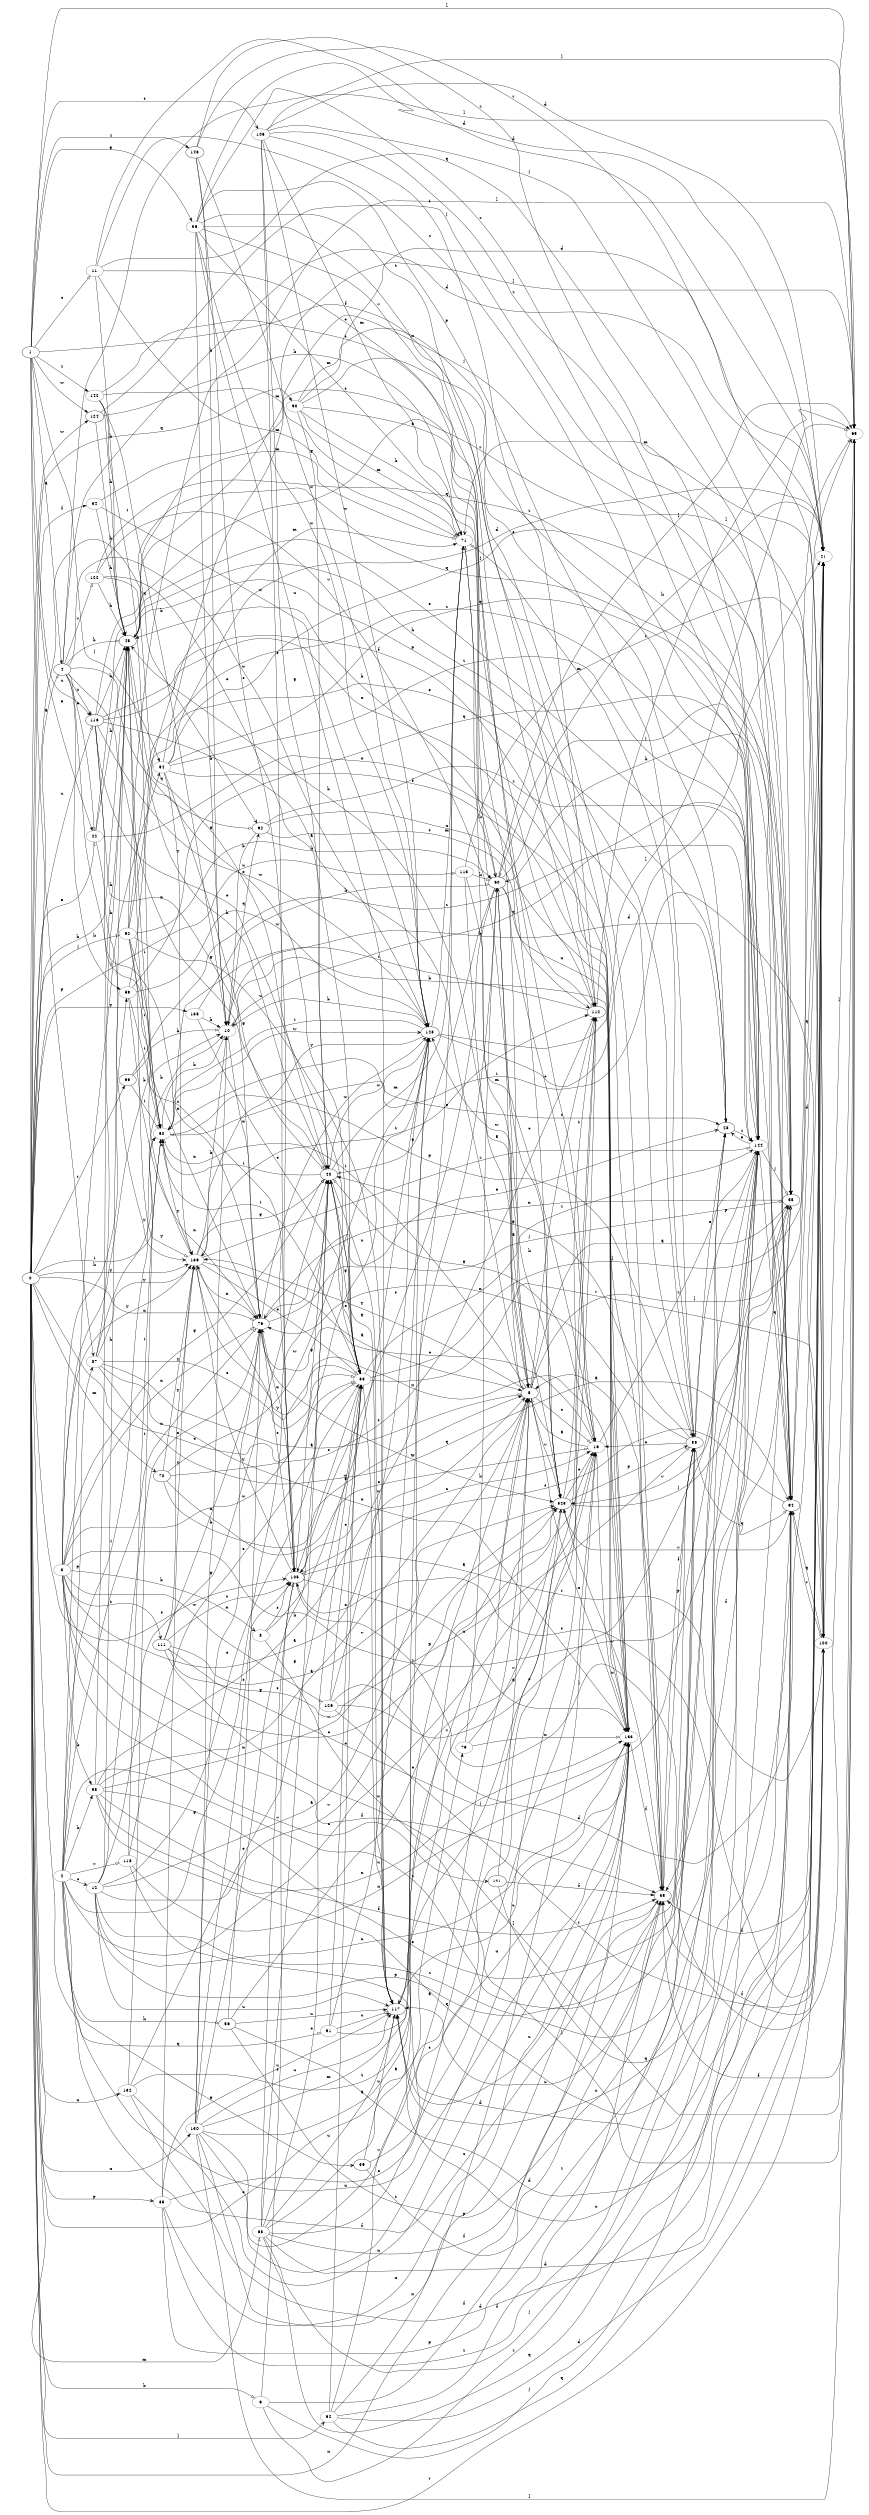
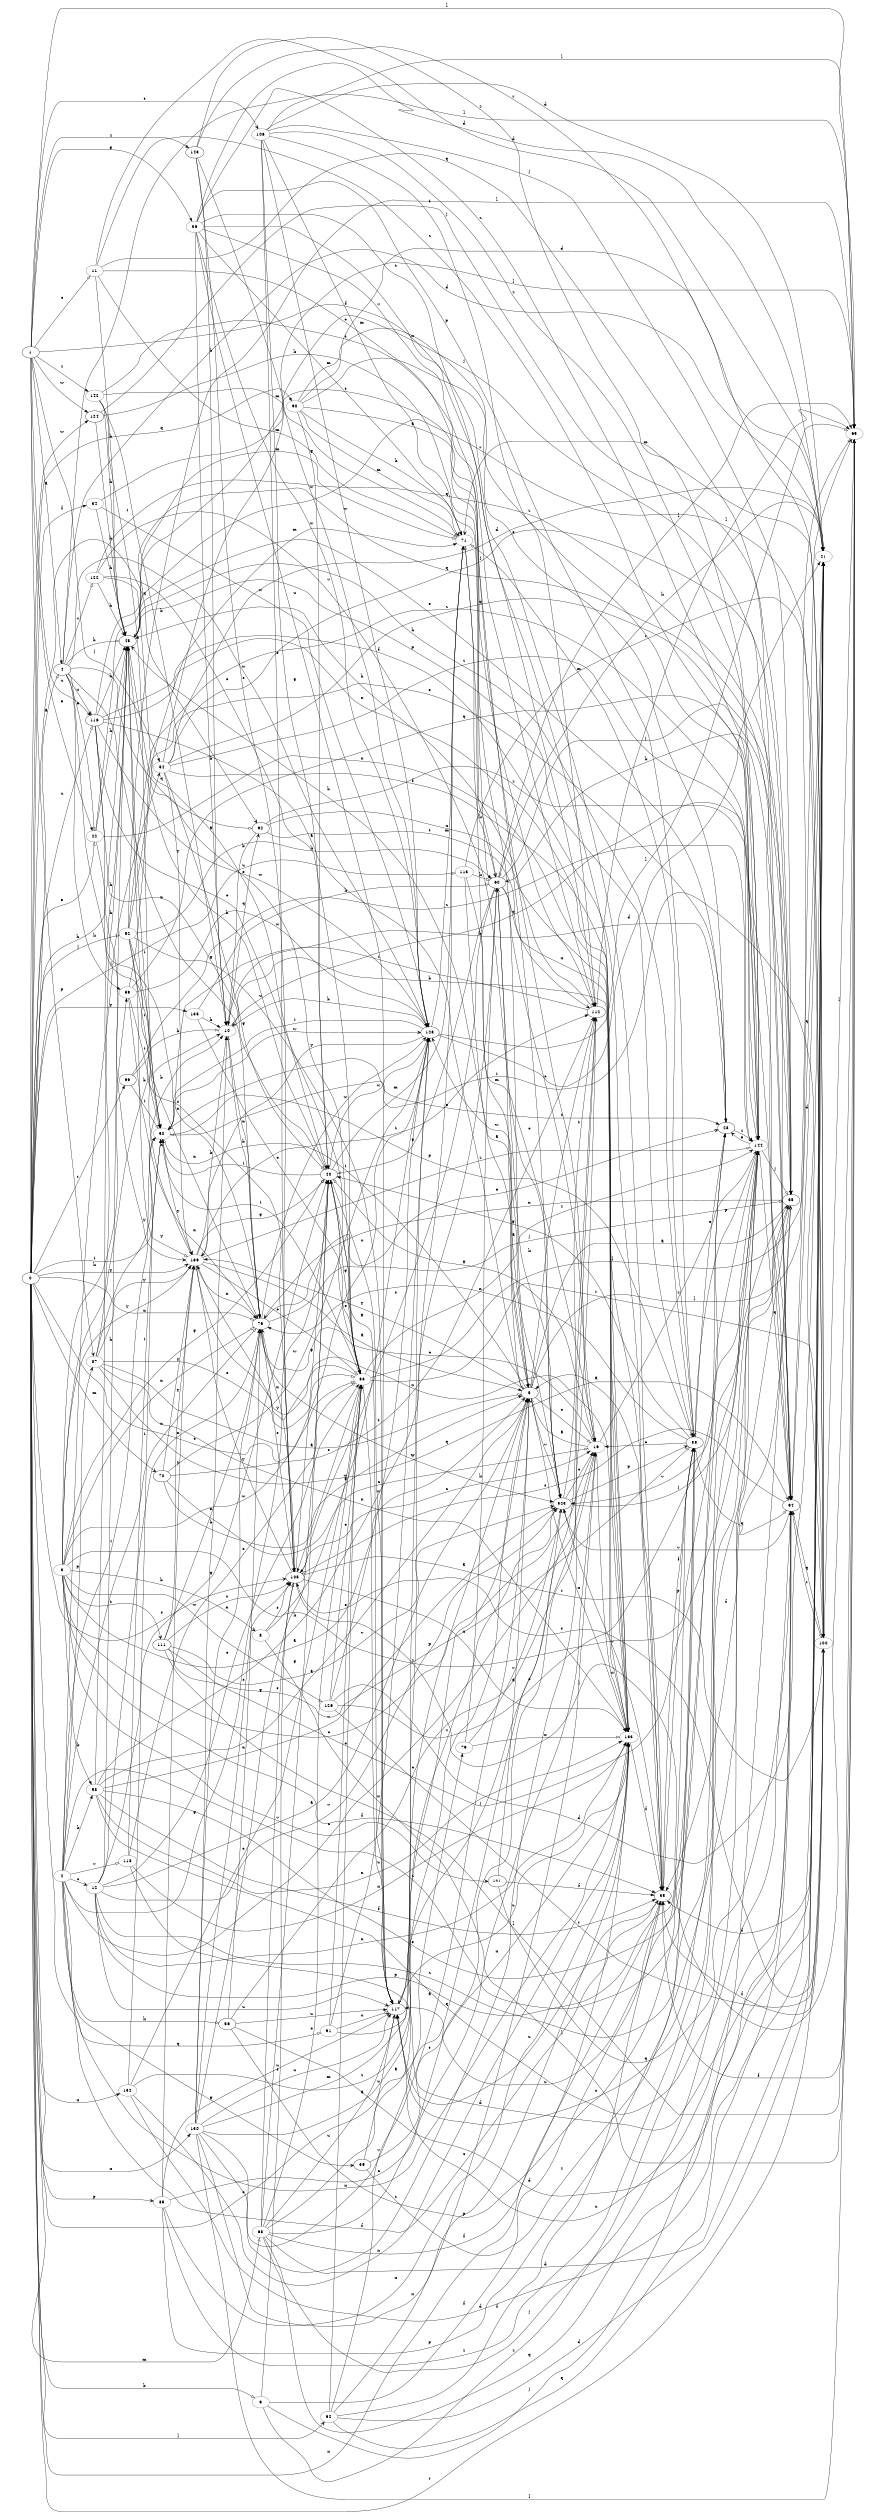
edge "50" -> "10": now "76" -> "10"
